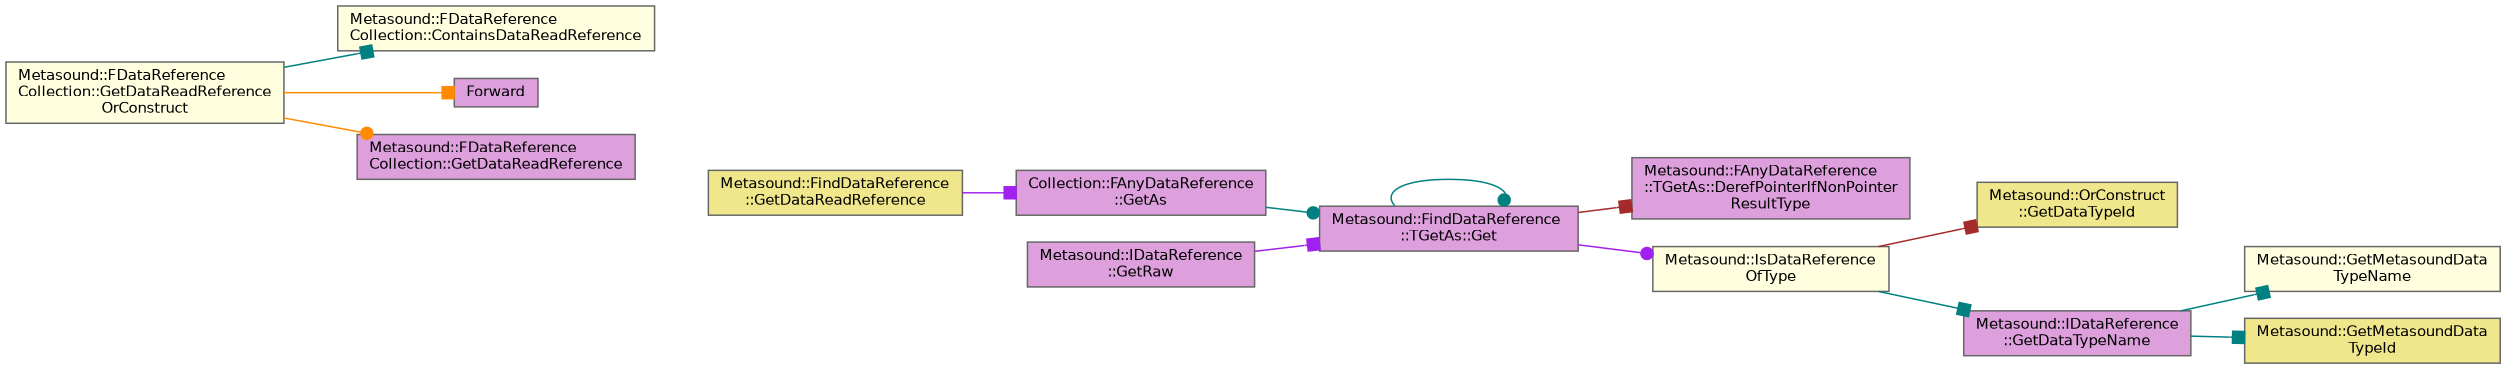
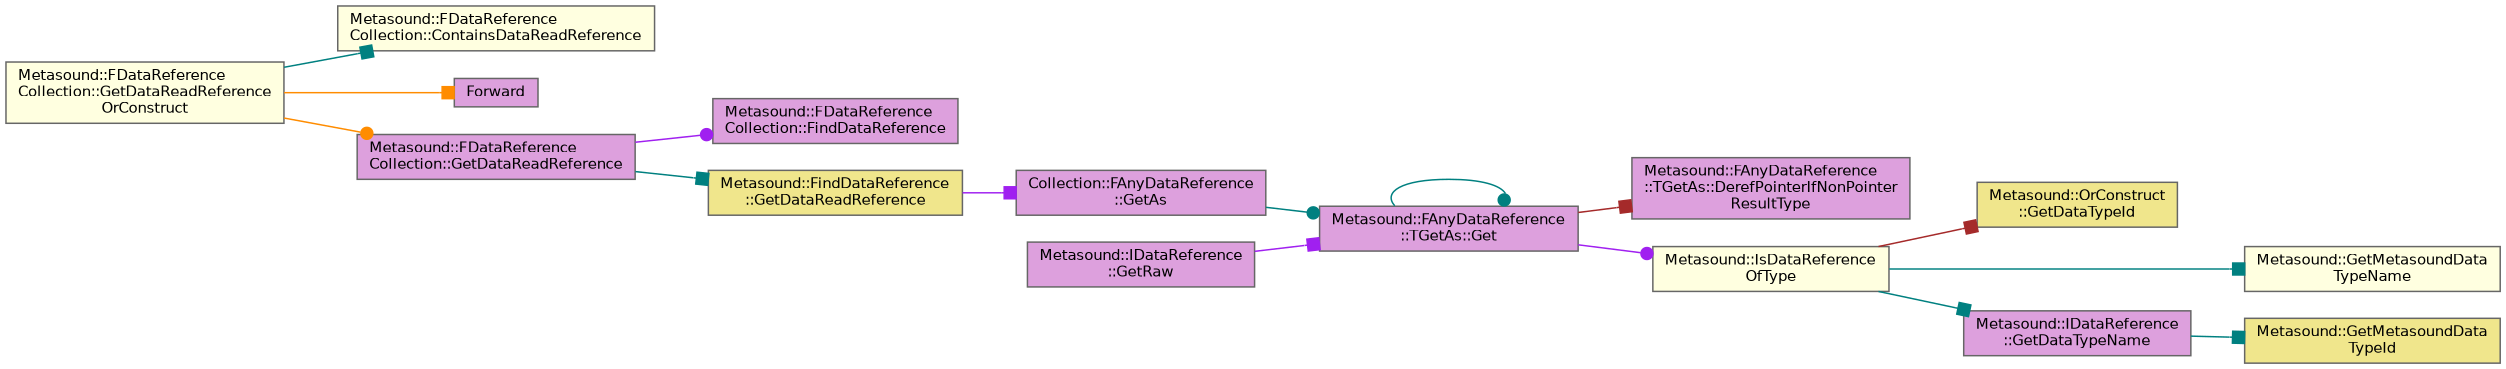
node "Metasound::FDataReference Collection::FindDataReference": added
edge "Metasound::FDataReference Collection::GetDataReadReference" -> "Metasound::FindDataReference ::GetDataReadReference": added
node "Metasound::FindDataReference ::TGetAs::Get": label "Metasound::FindDataReference ::TGetAs::Get" -> "Metasound::FAnyDataReference ::TGetAs::Get"
edge "Metasound::IDataReference ::GetDataTypeName" -> "Metasound::GetMetasoundData TypeName": now "Metasound::IsDataReference OfType" -> "Metasound::GetMetasoundData TypeName"
